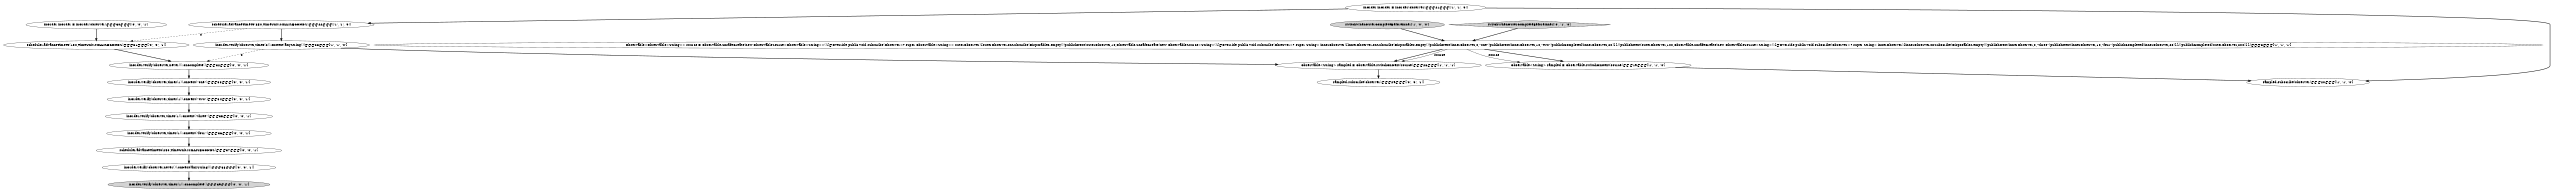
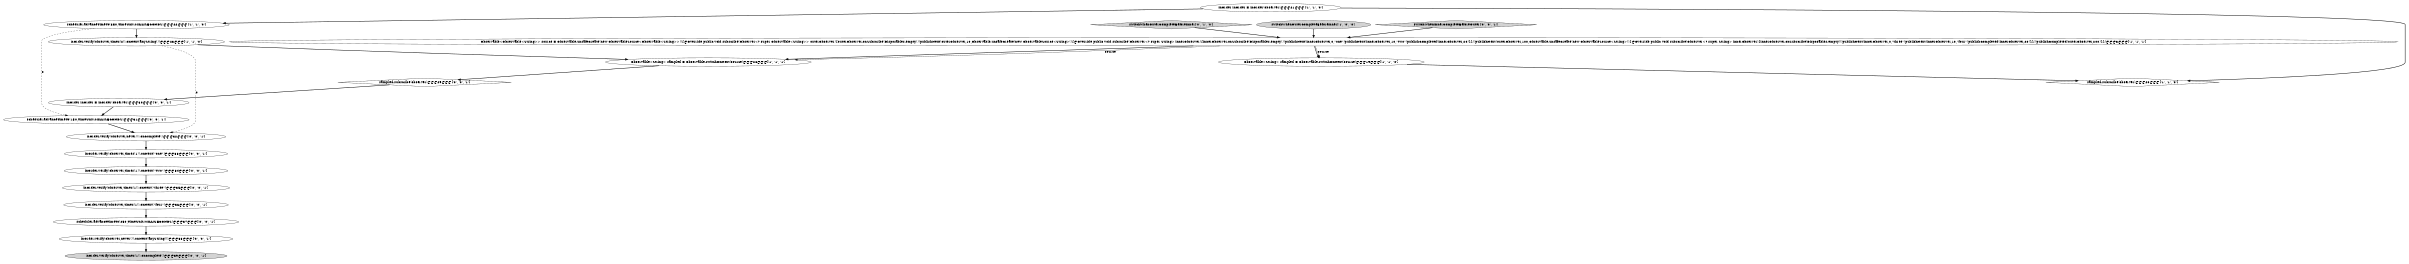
node "switchWhenInnerCompleteBeforeOuter['0', '0', '1']": added
node "sampled.subscribe(observer)@@@29@@@['0', '0', '1']": shape ellipse -> diamond
node "sampled.subscribe(observer)@@@20@@@['1', '1', '0']": shape ellipse -> diamond
edge "sampled.subscribe(observer)@@@29@@@['0', '0', '1']" -> "InOrder inOrder = inOrder(observer)@@@30@@@['0', '0', '1']": added
